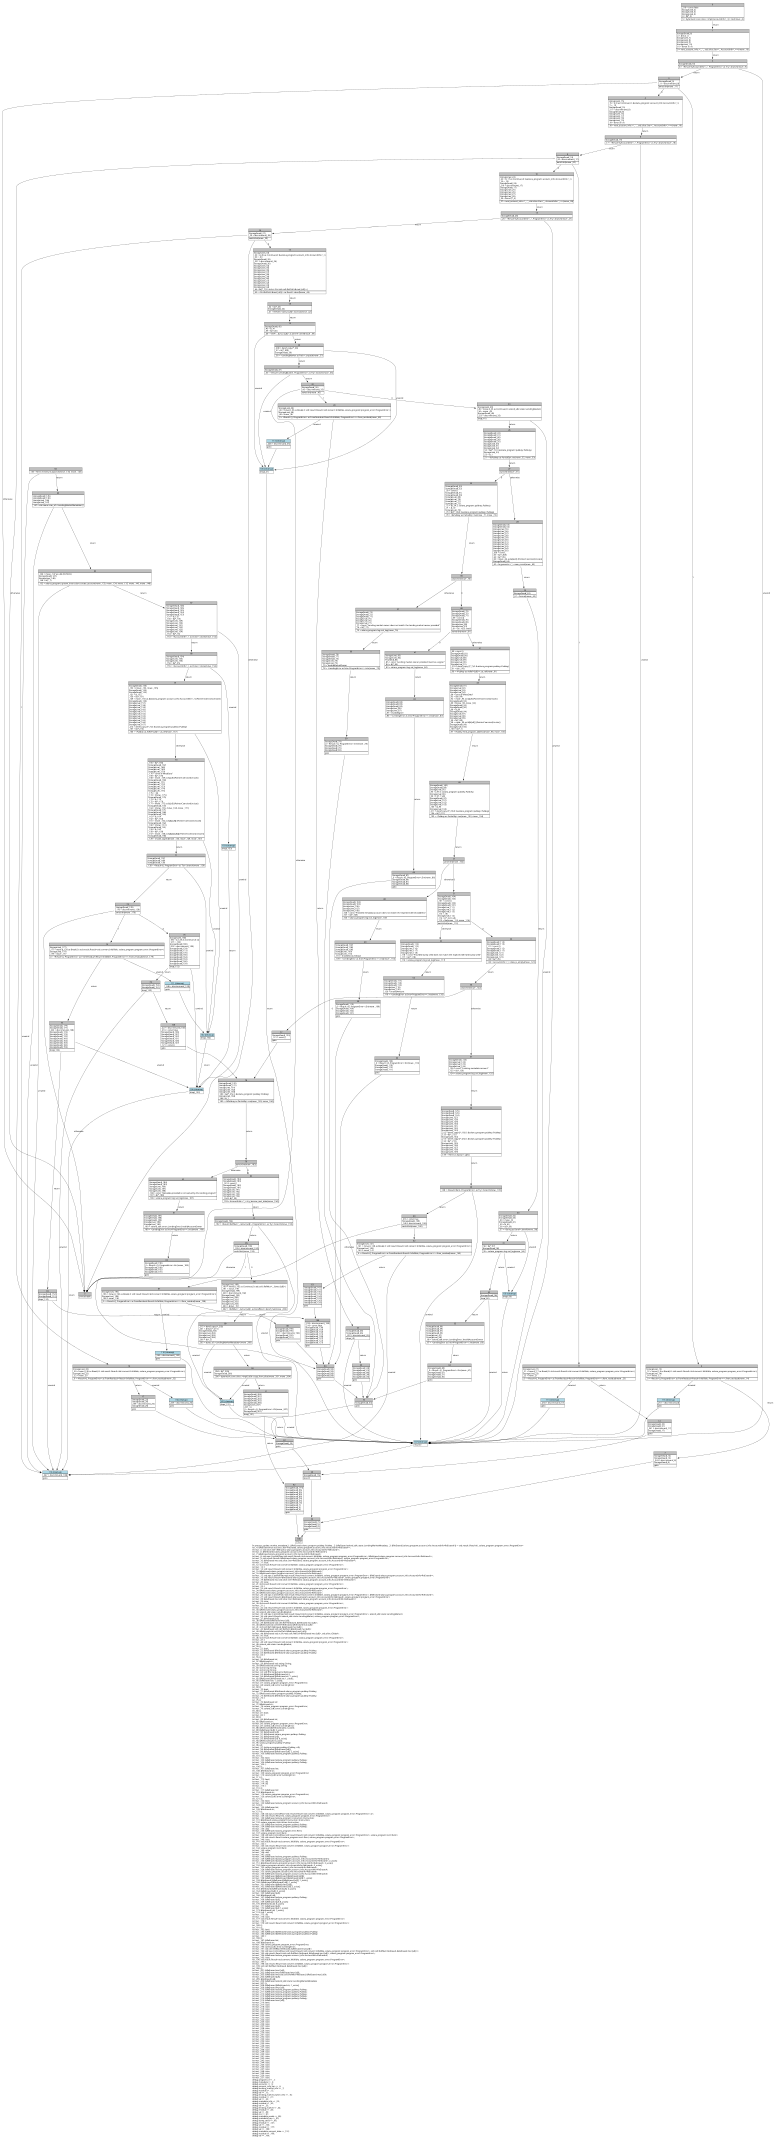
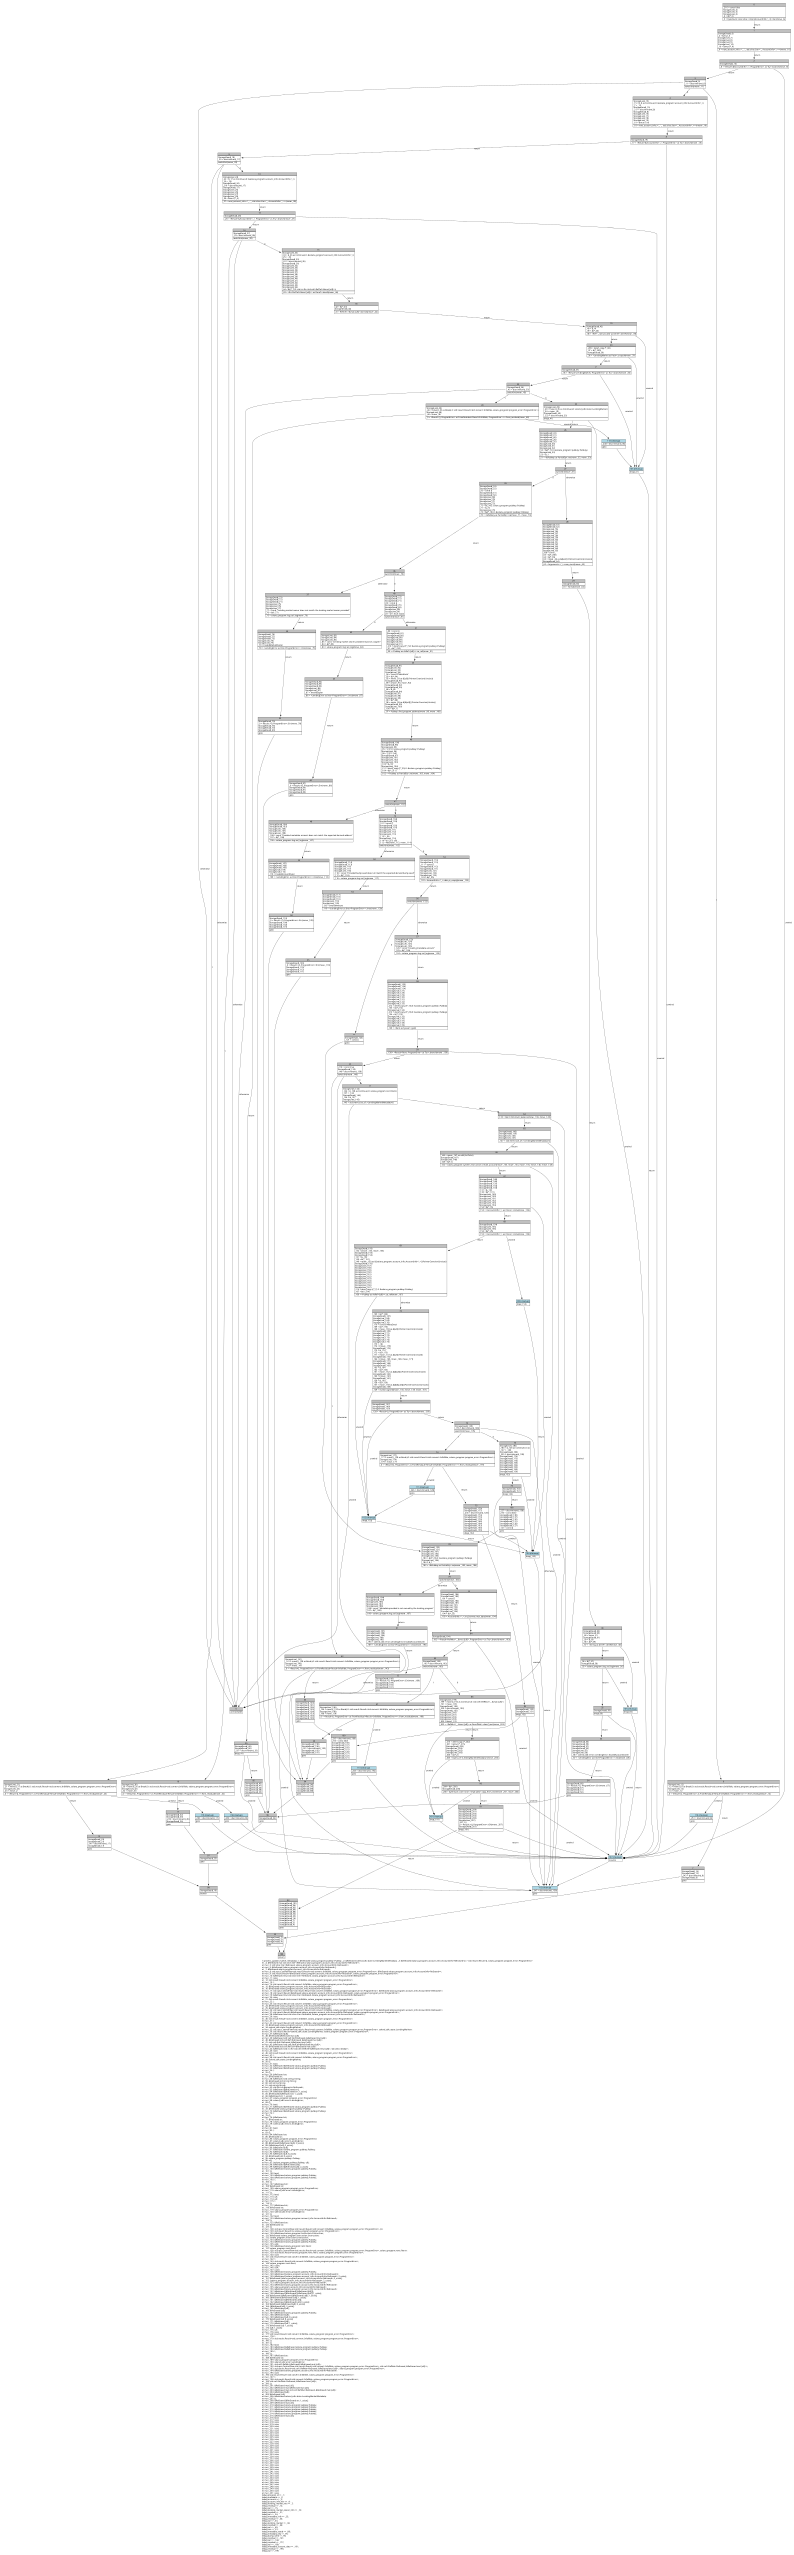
node "42": text "Provided(_85)" -> "StorageLive(_85)"
node "61": added
